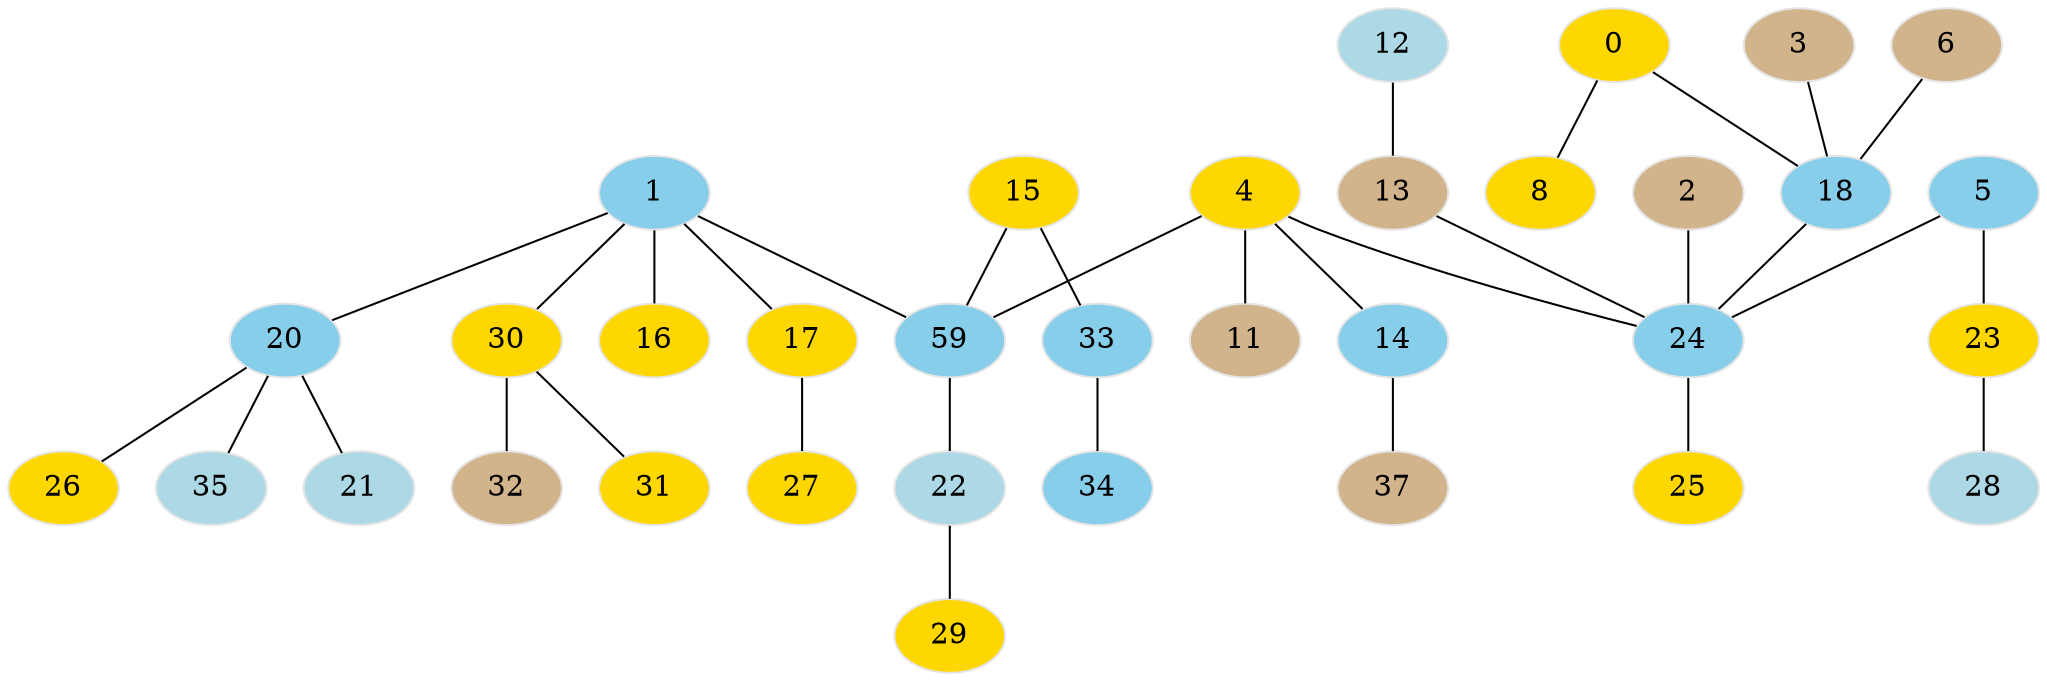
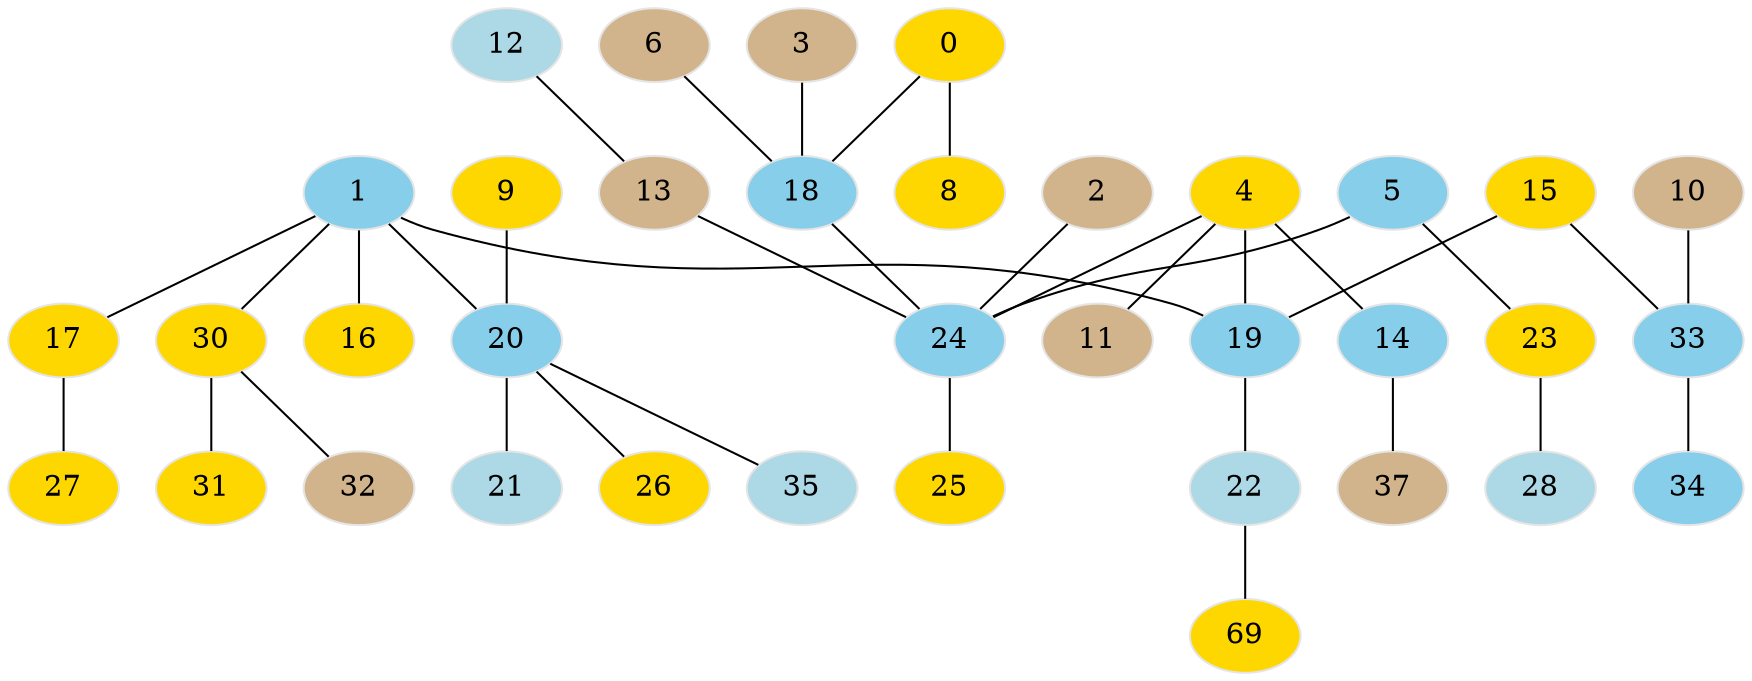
node "9": added
node "10": added
node "59": label "59" -> "19"
node "29": label "29" -> "69"
